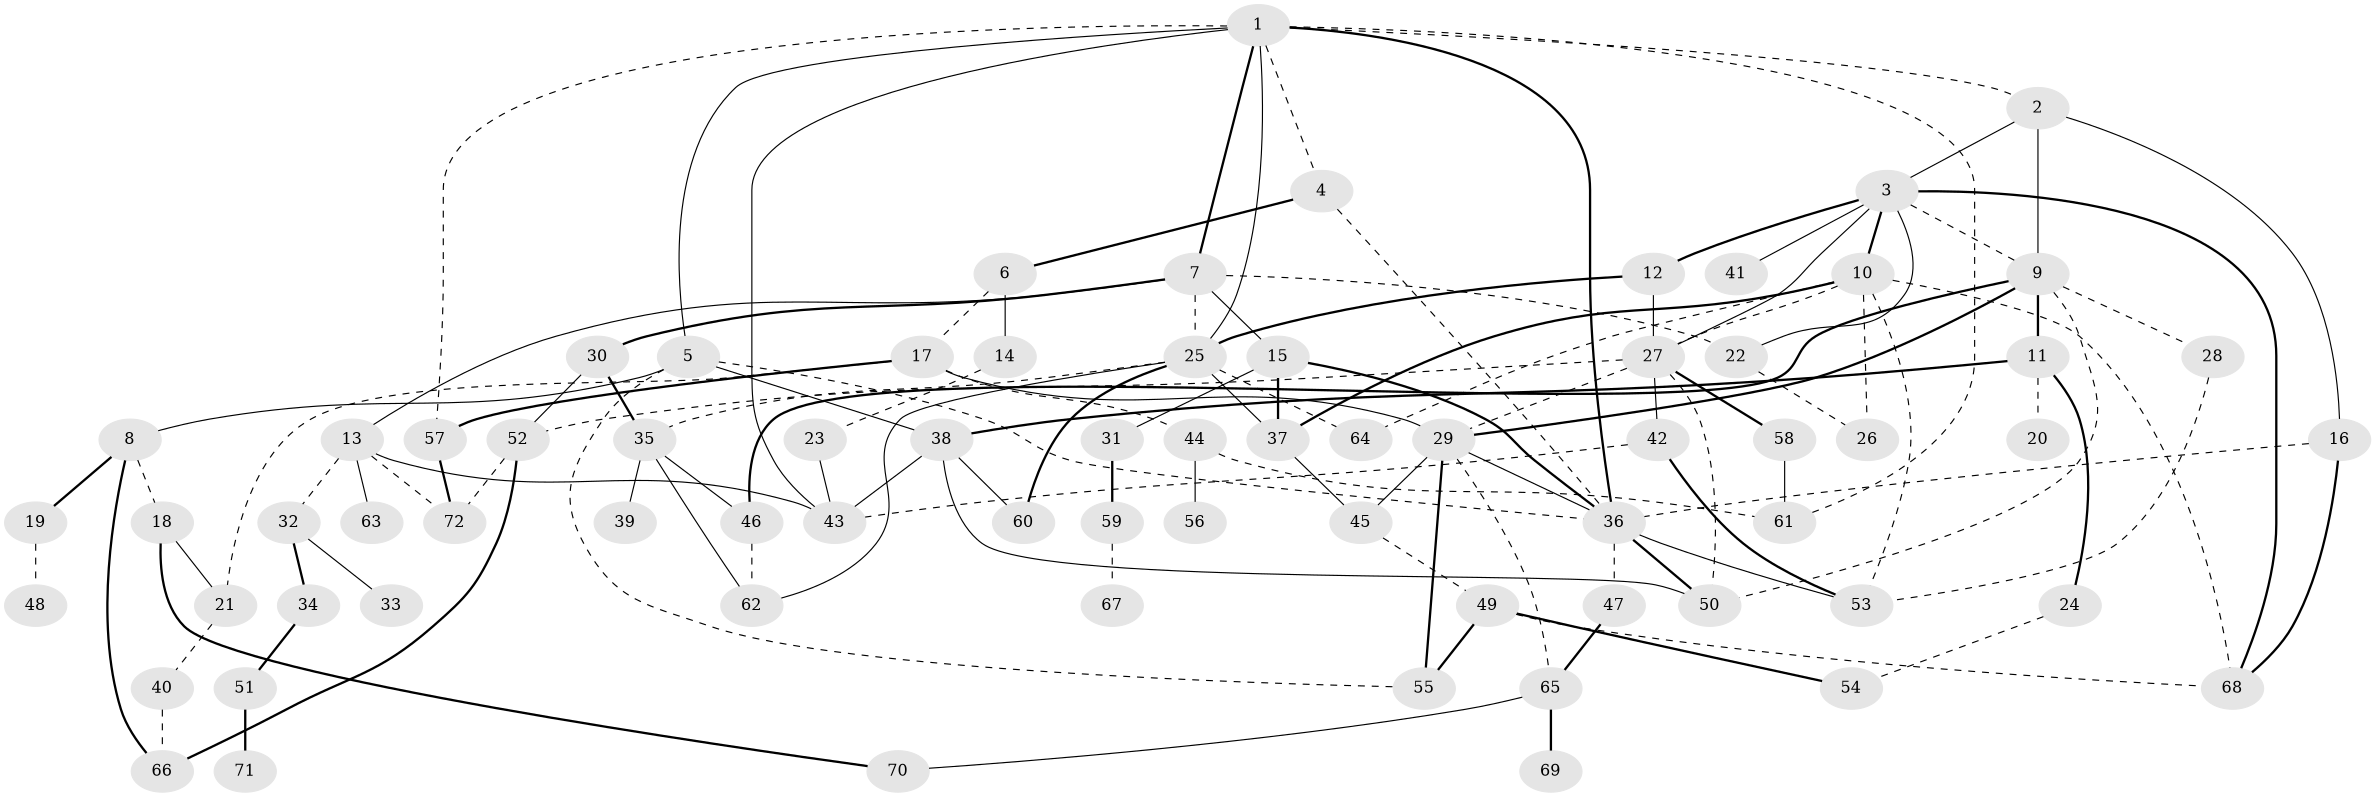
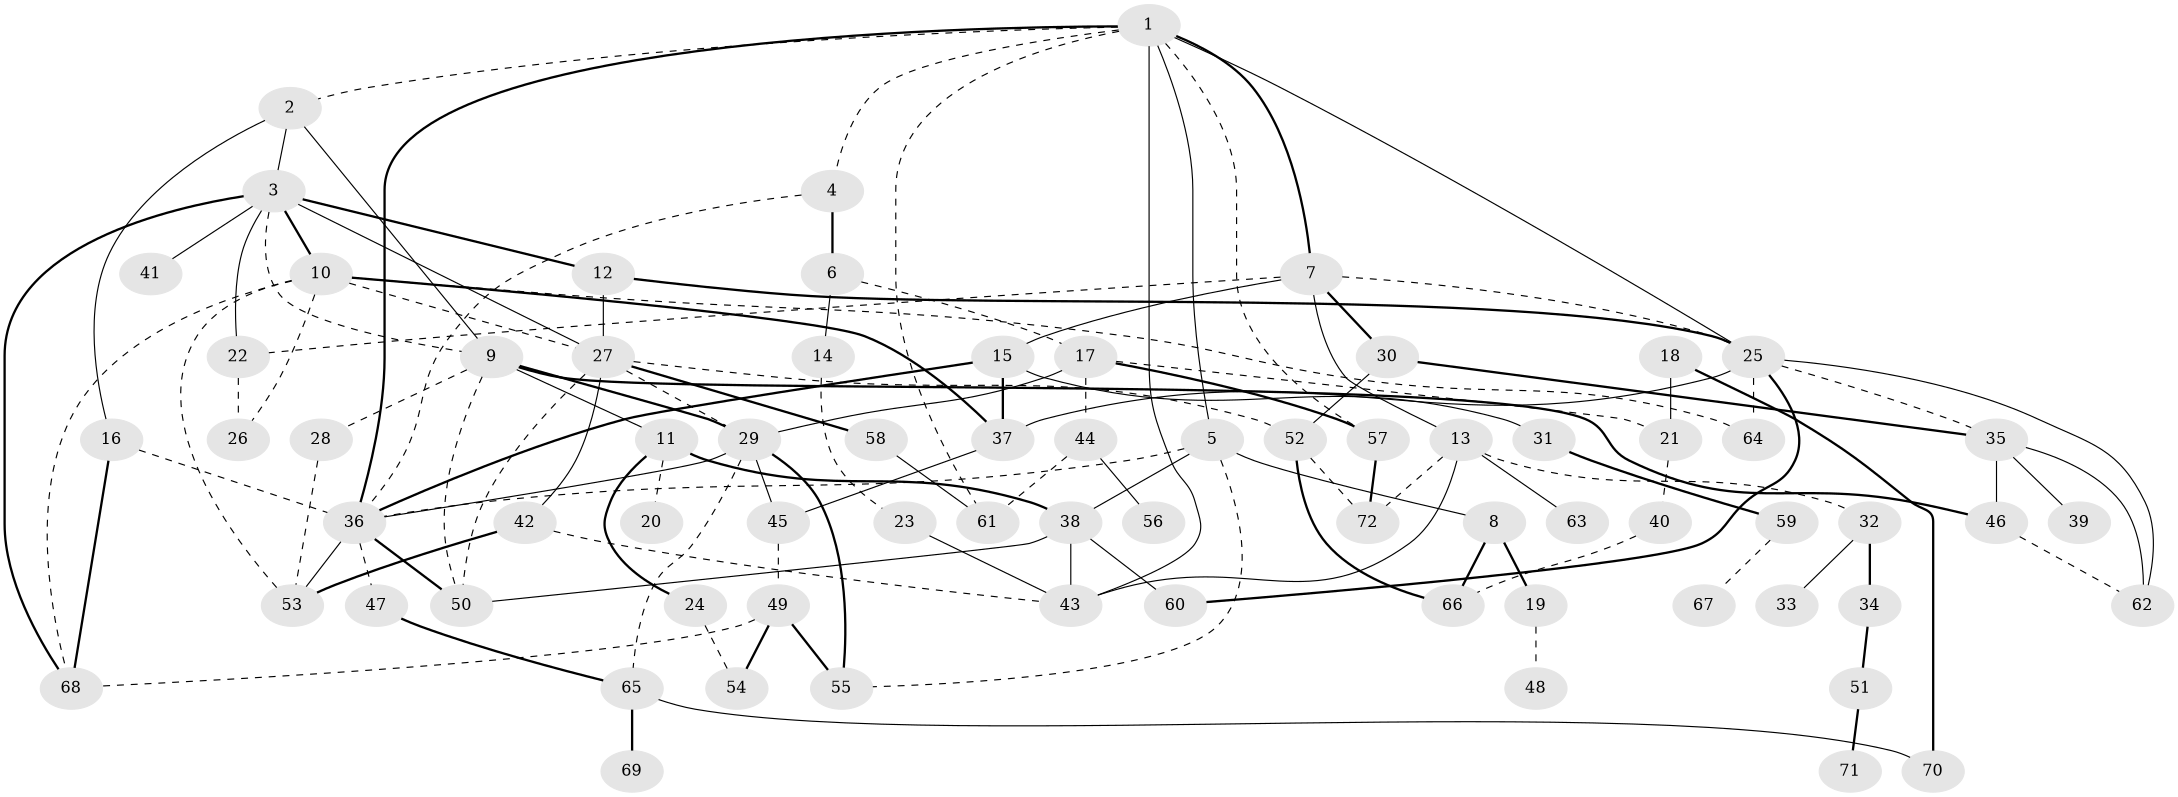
edge "9" -- "11": style bold -> solid
edge "8" -- "18": removed
